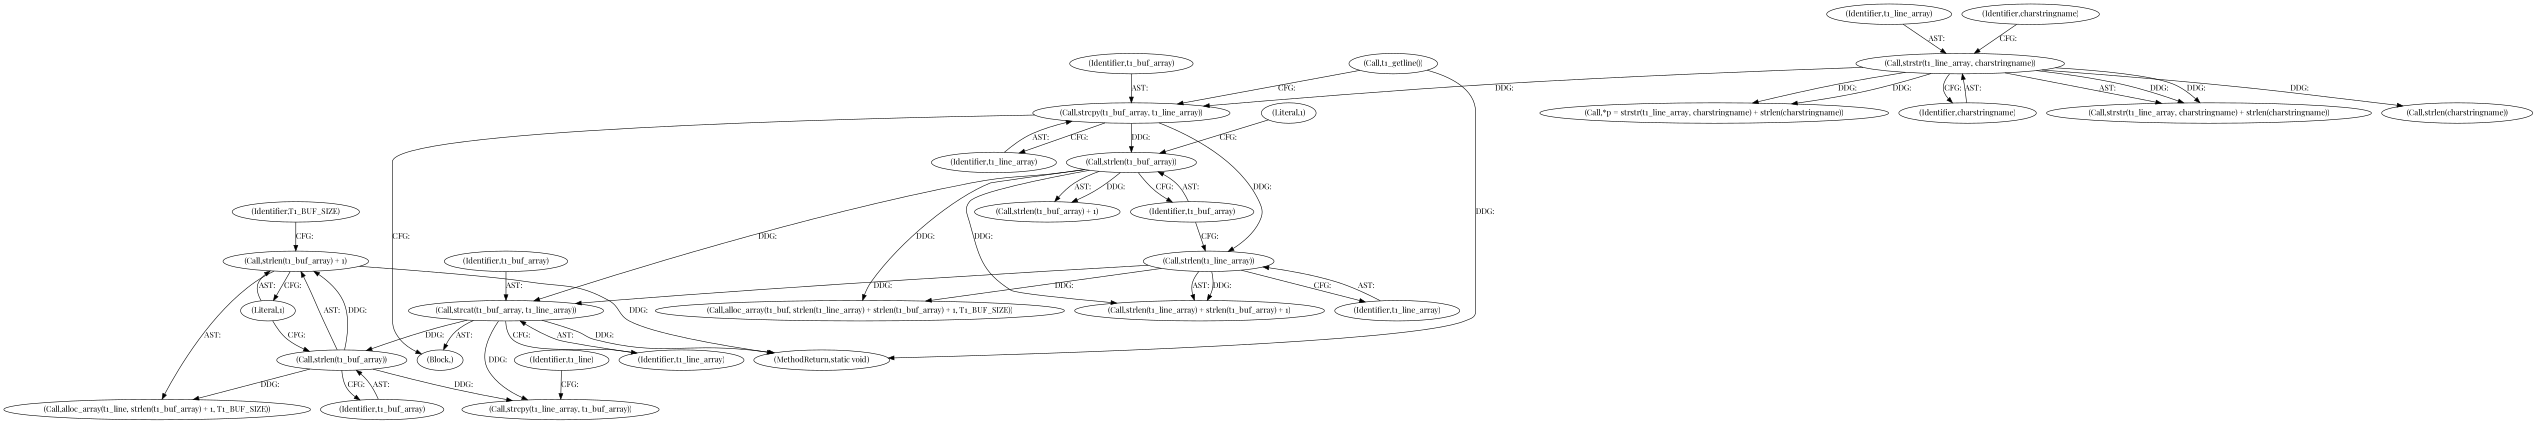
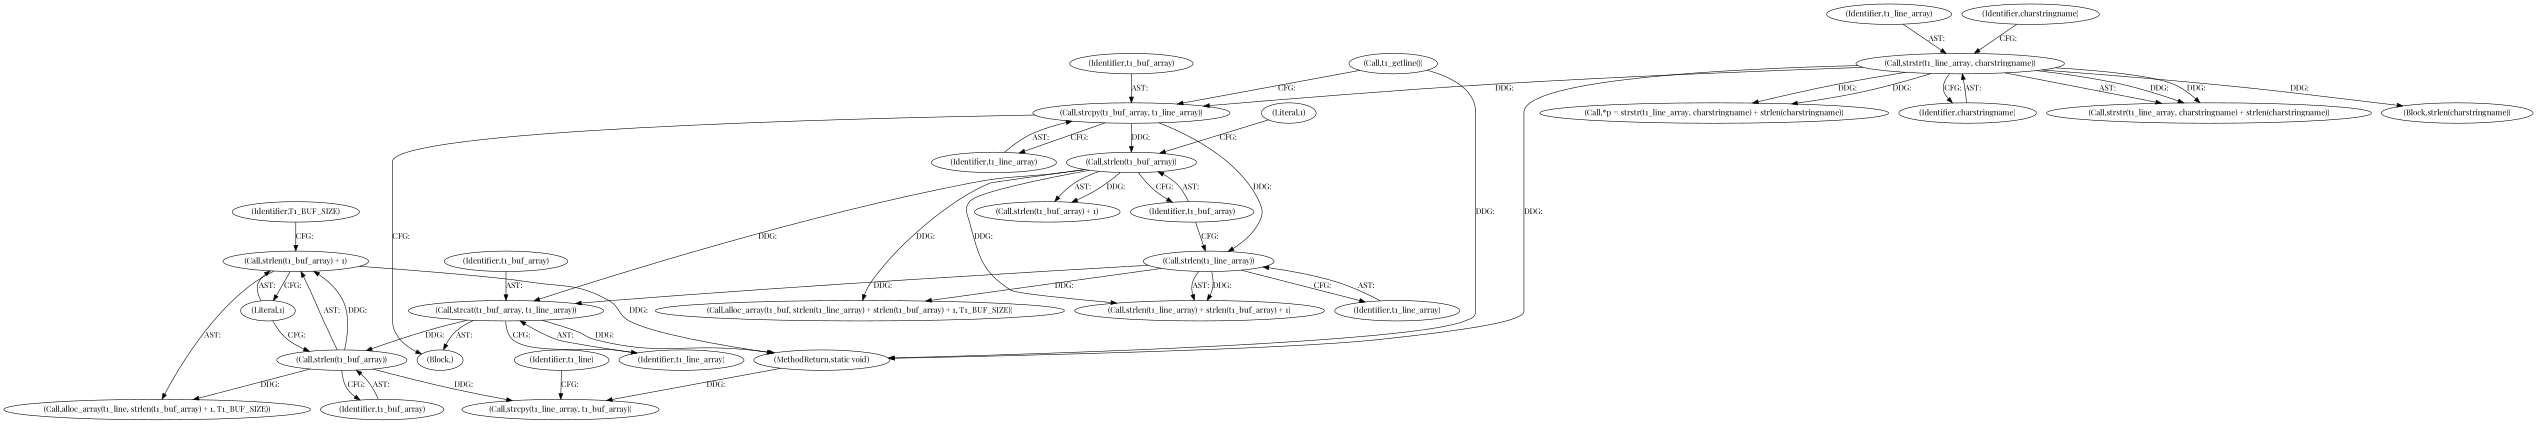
node "(Call,strlen(charstringname))": label "(Call,strlen(charstringname))" -> "(Block,strlen(charstringname))"
edge "(Call,strstr(t1_line_array, charstringname))" -> "(MethodReturn,static void)": added, label "DDG:"
edge "(Call,strcat(t1_buf_array, t1_line_array))" -> "(Call,strcpy(t1_line_array, t1_buf_array))": now "(MethodReturn,static void)" -> "(Call,strcpy(t1_line_array, t1_buf_array))"
